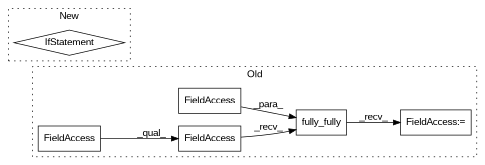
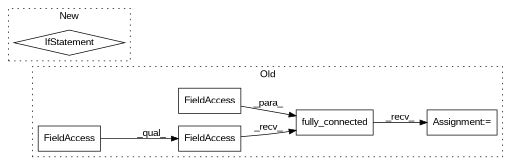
node "fully_fully": label "fully_fully" -> "fully_connected"
node "FieldAccess:=": label "FieldAccess:=" -> "Assignment:="
